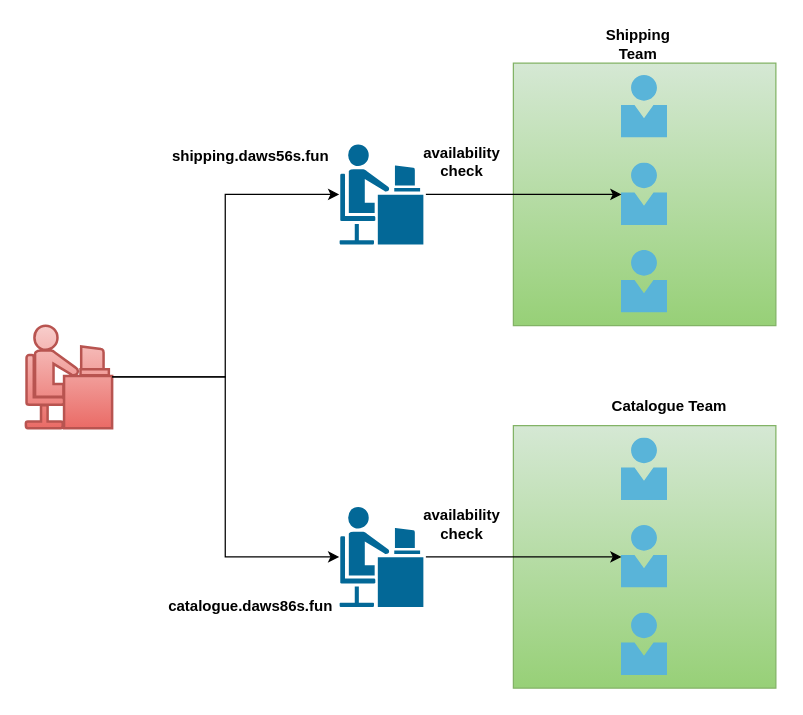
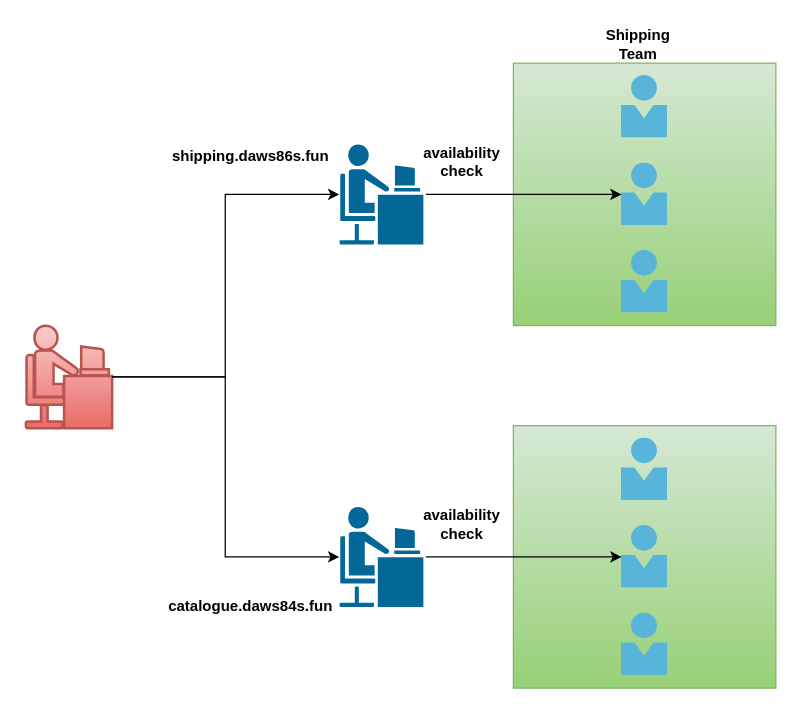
node "shipping.daws56s.fun": label "shipping.daws56s.fun" -> "shipping.daws86s.fun"
node "Catalogue Team": removed
node "catalogue.daws86s.fun": label "catalogue.daws86s.fun" -> "catalogue.daws84s.fun"
